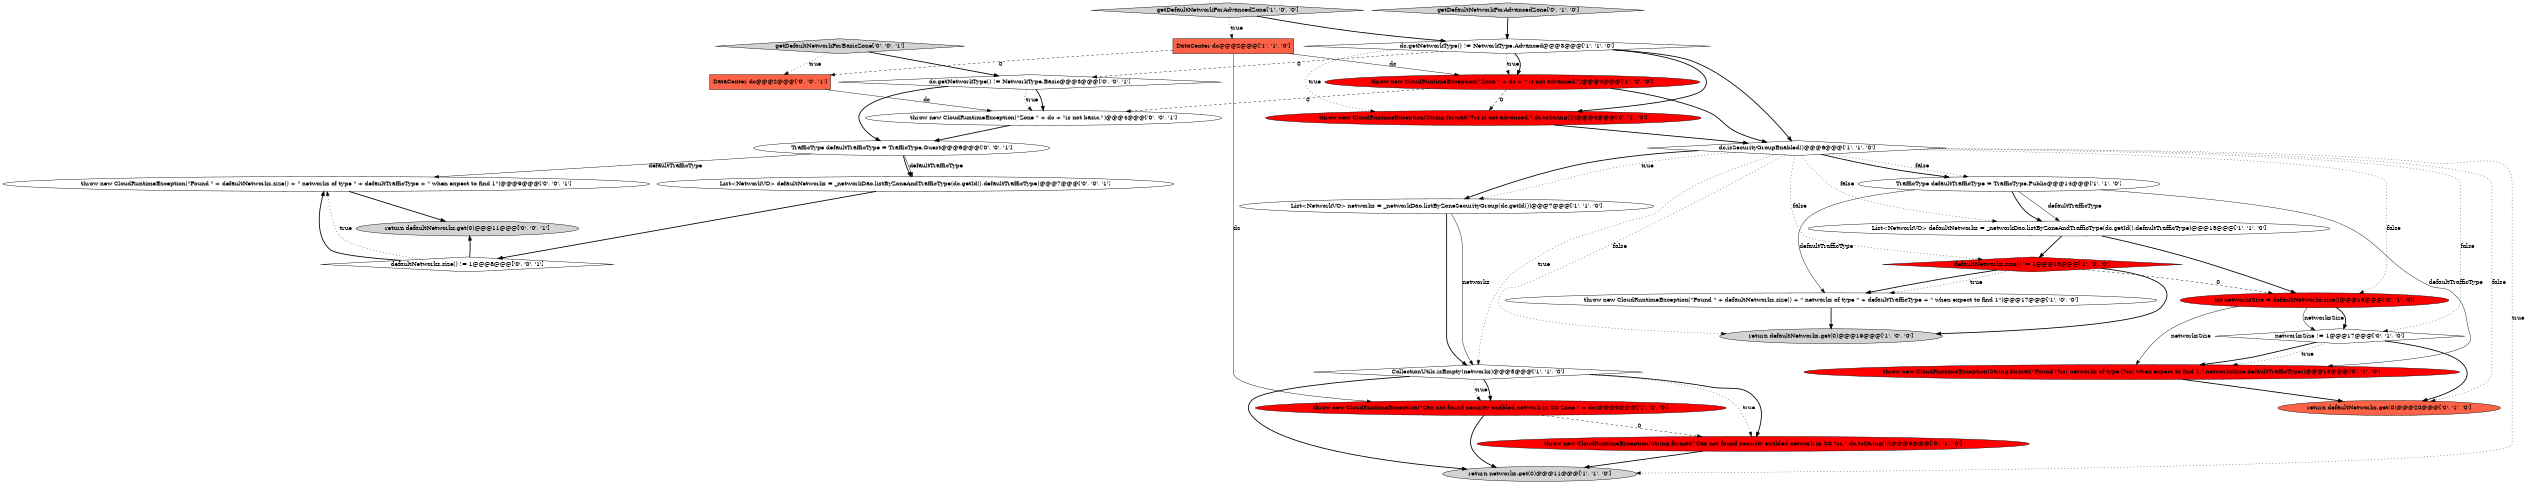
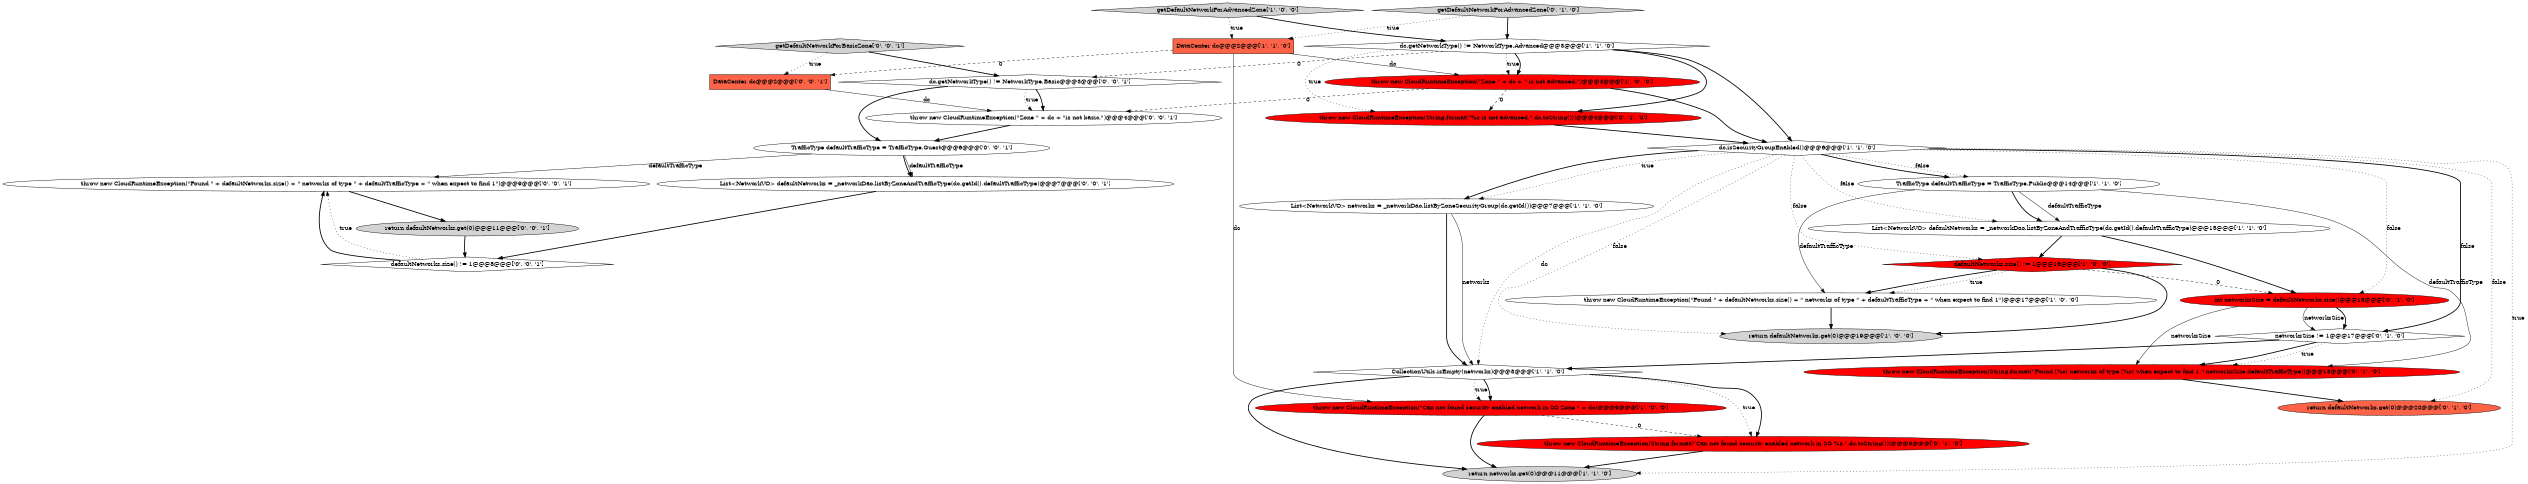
edge "getDefaultNetworkForAdvancedZone['0', '1', '0']" -> "DataCenter dc@@@2@@@['1', '1', '0']": added, label "true"
edge "dc.isSecurityGroupEnabled()@@@6@@@['1', '1', '0']" -> "networksSize != 1@@@17@@@['0', '1', '0']": style dotted -> bold
edge "defaultNetworks.size() != 1@@@8@@@['0', '0', '1']" -> "return defaultNetworks.get(0)@@@11@@@['0', '0', '1']": reversed
edge "dc.isSecurityGroupEnabled()@@@6@@@['1', '1', '0']" -> "CollectionUtils.isEmpty(networks)@@@8@@@['1', '1', '0']": label "true" -> "dc"
edge "networksSize != 1@@@17@@@['0', '1', '0']" -> "return defaultNetworks.get(0)@@@20@@@['0', '1', '0']": now "networksSize != 1@@@17@@@['0', '1', '0']" -> "CollectionUtils.isEmpty(networks)@@@8@@@['1', '1', '0']"
